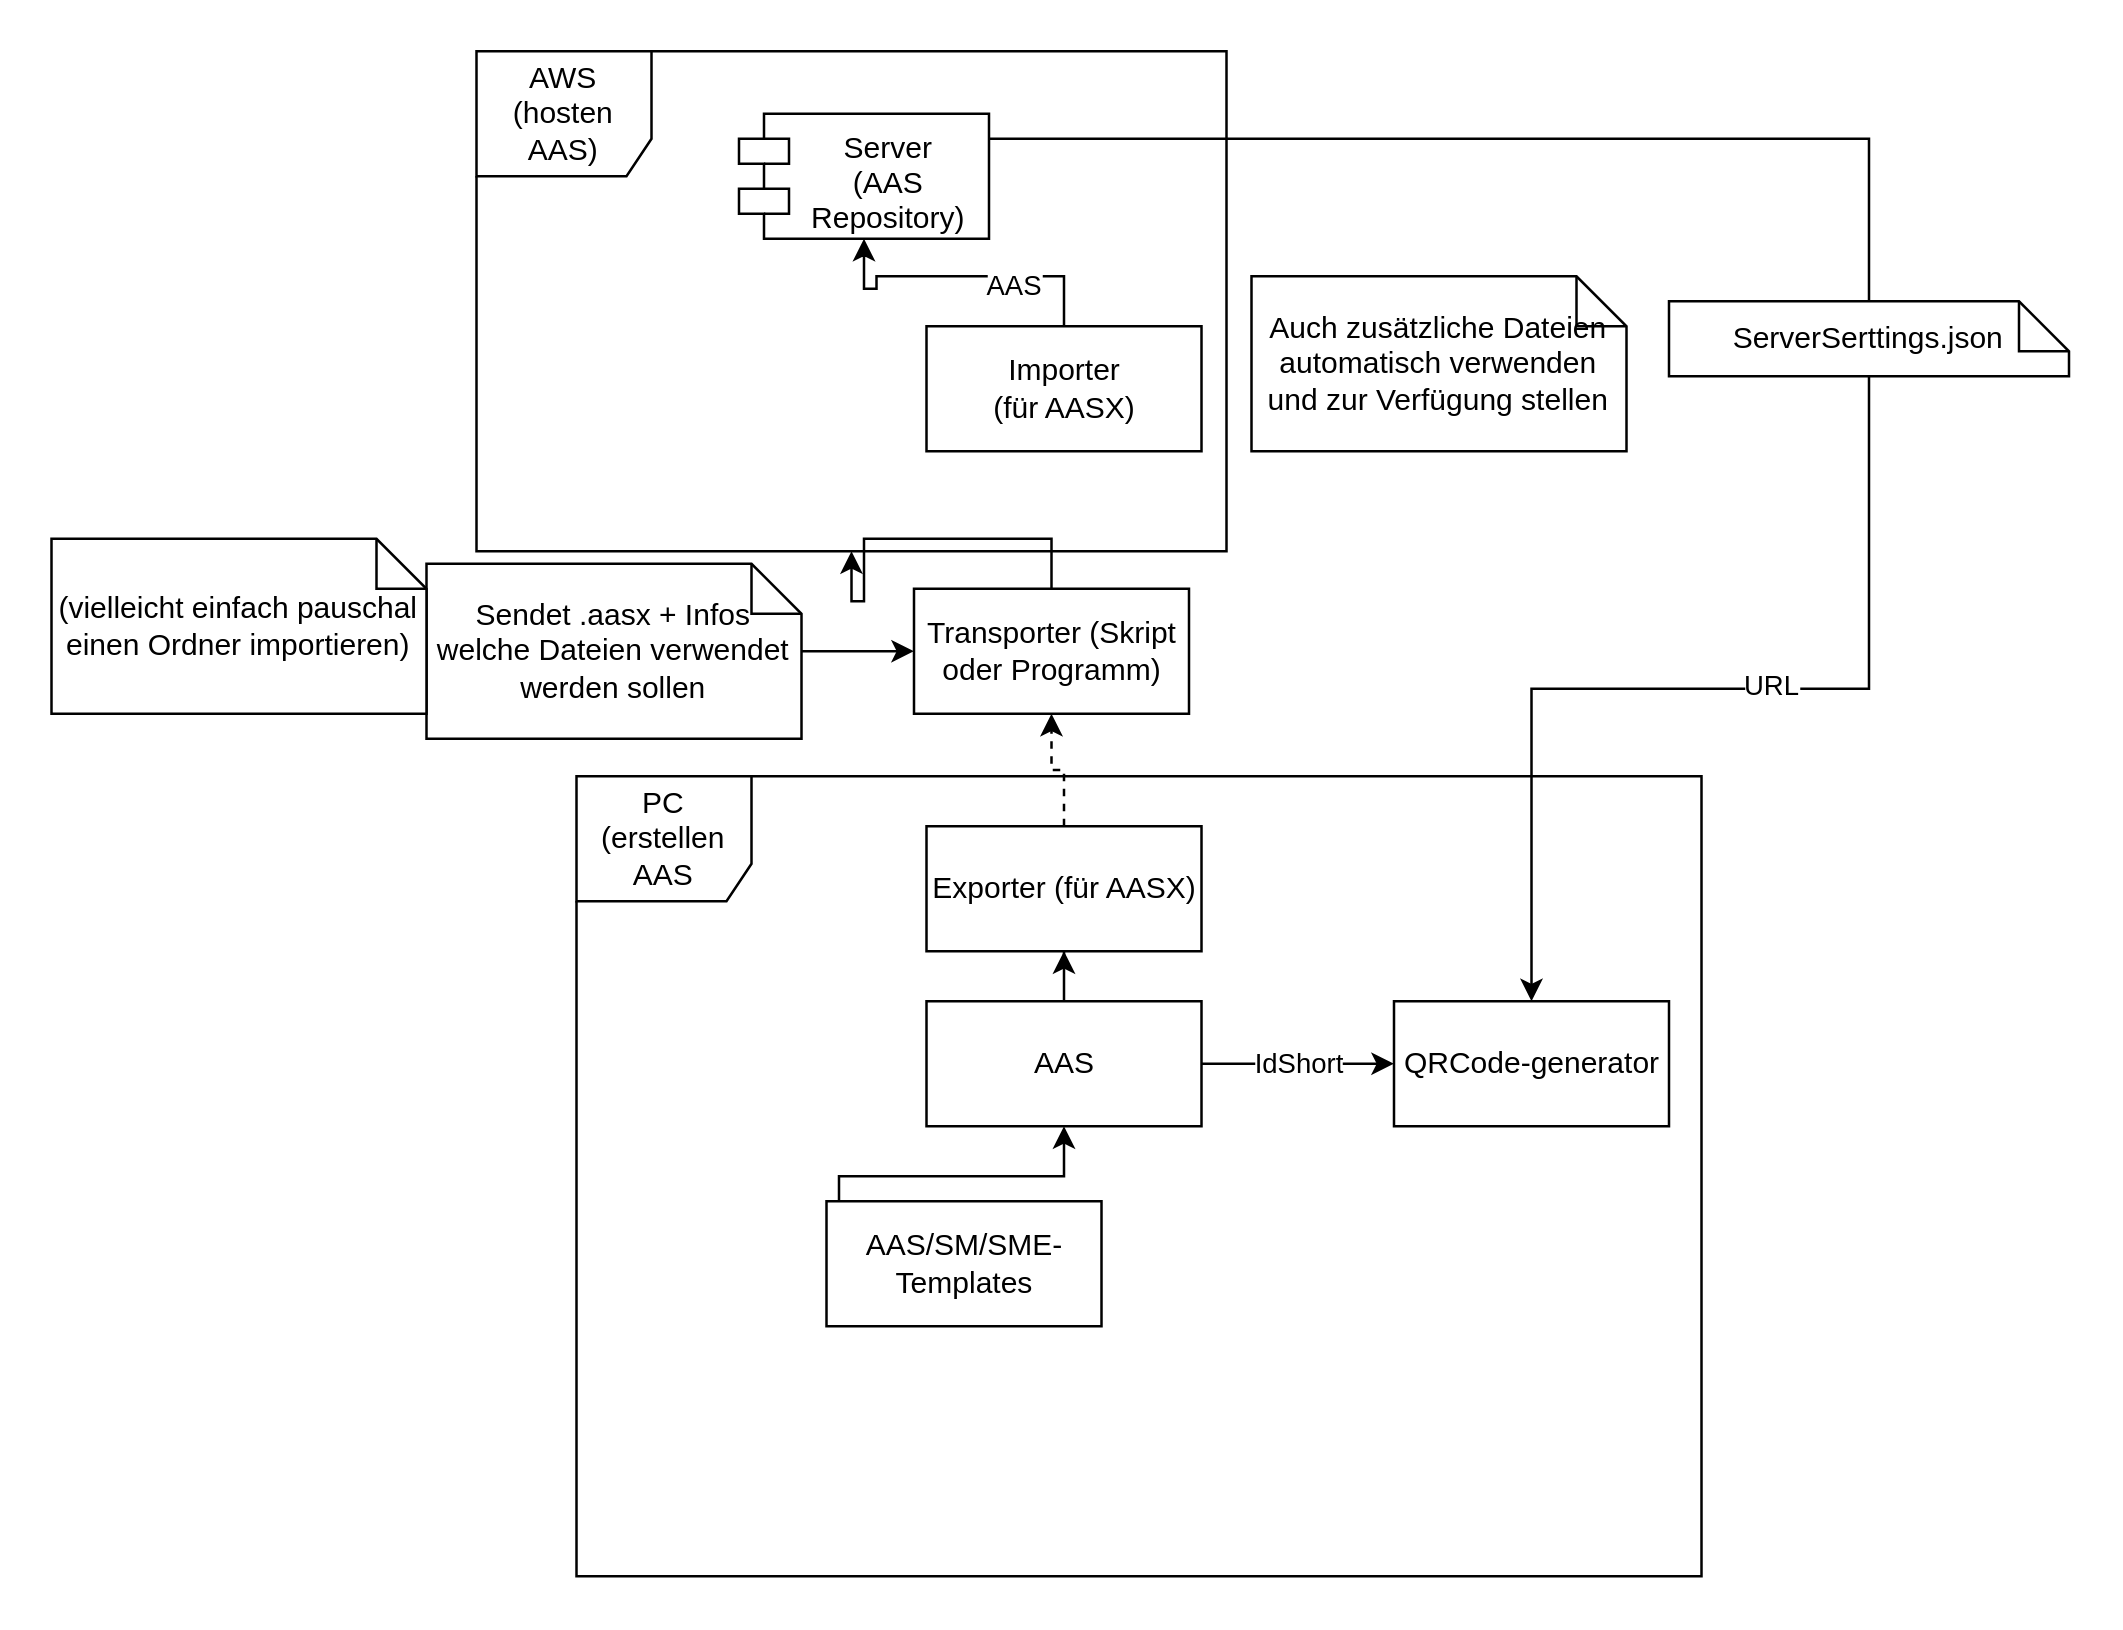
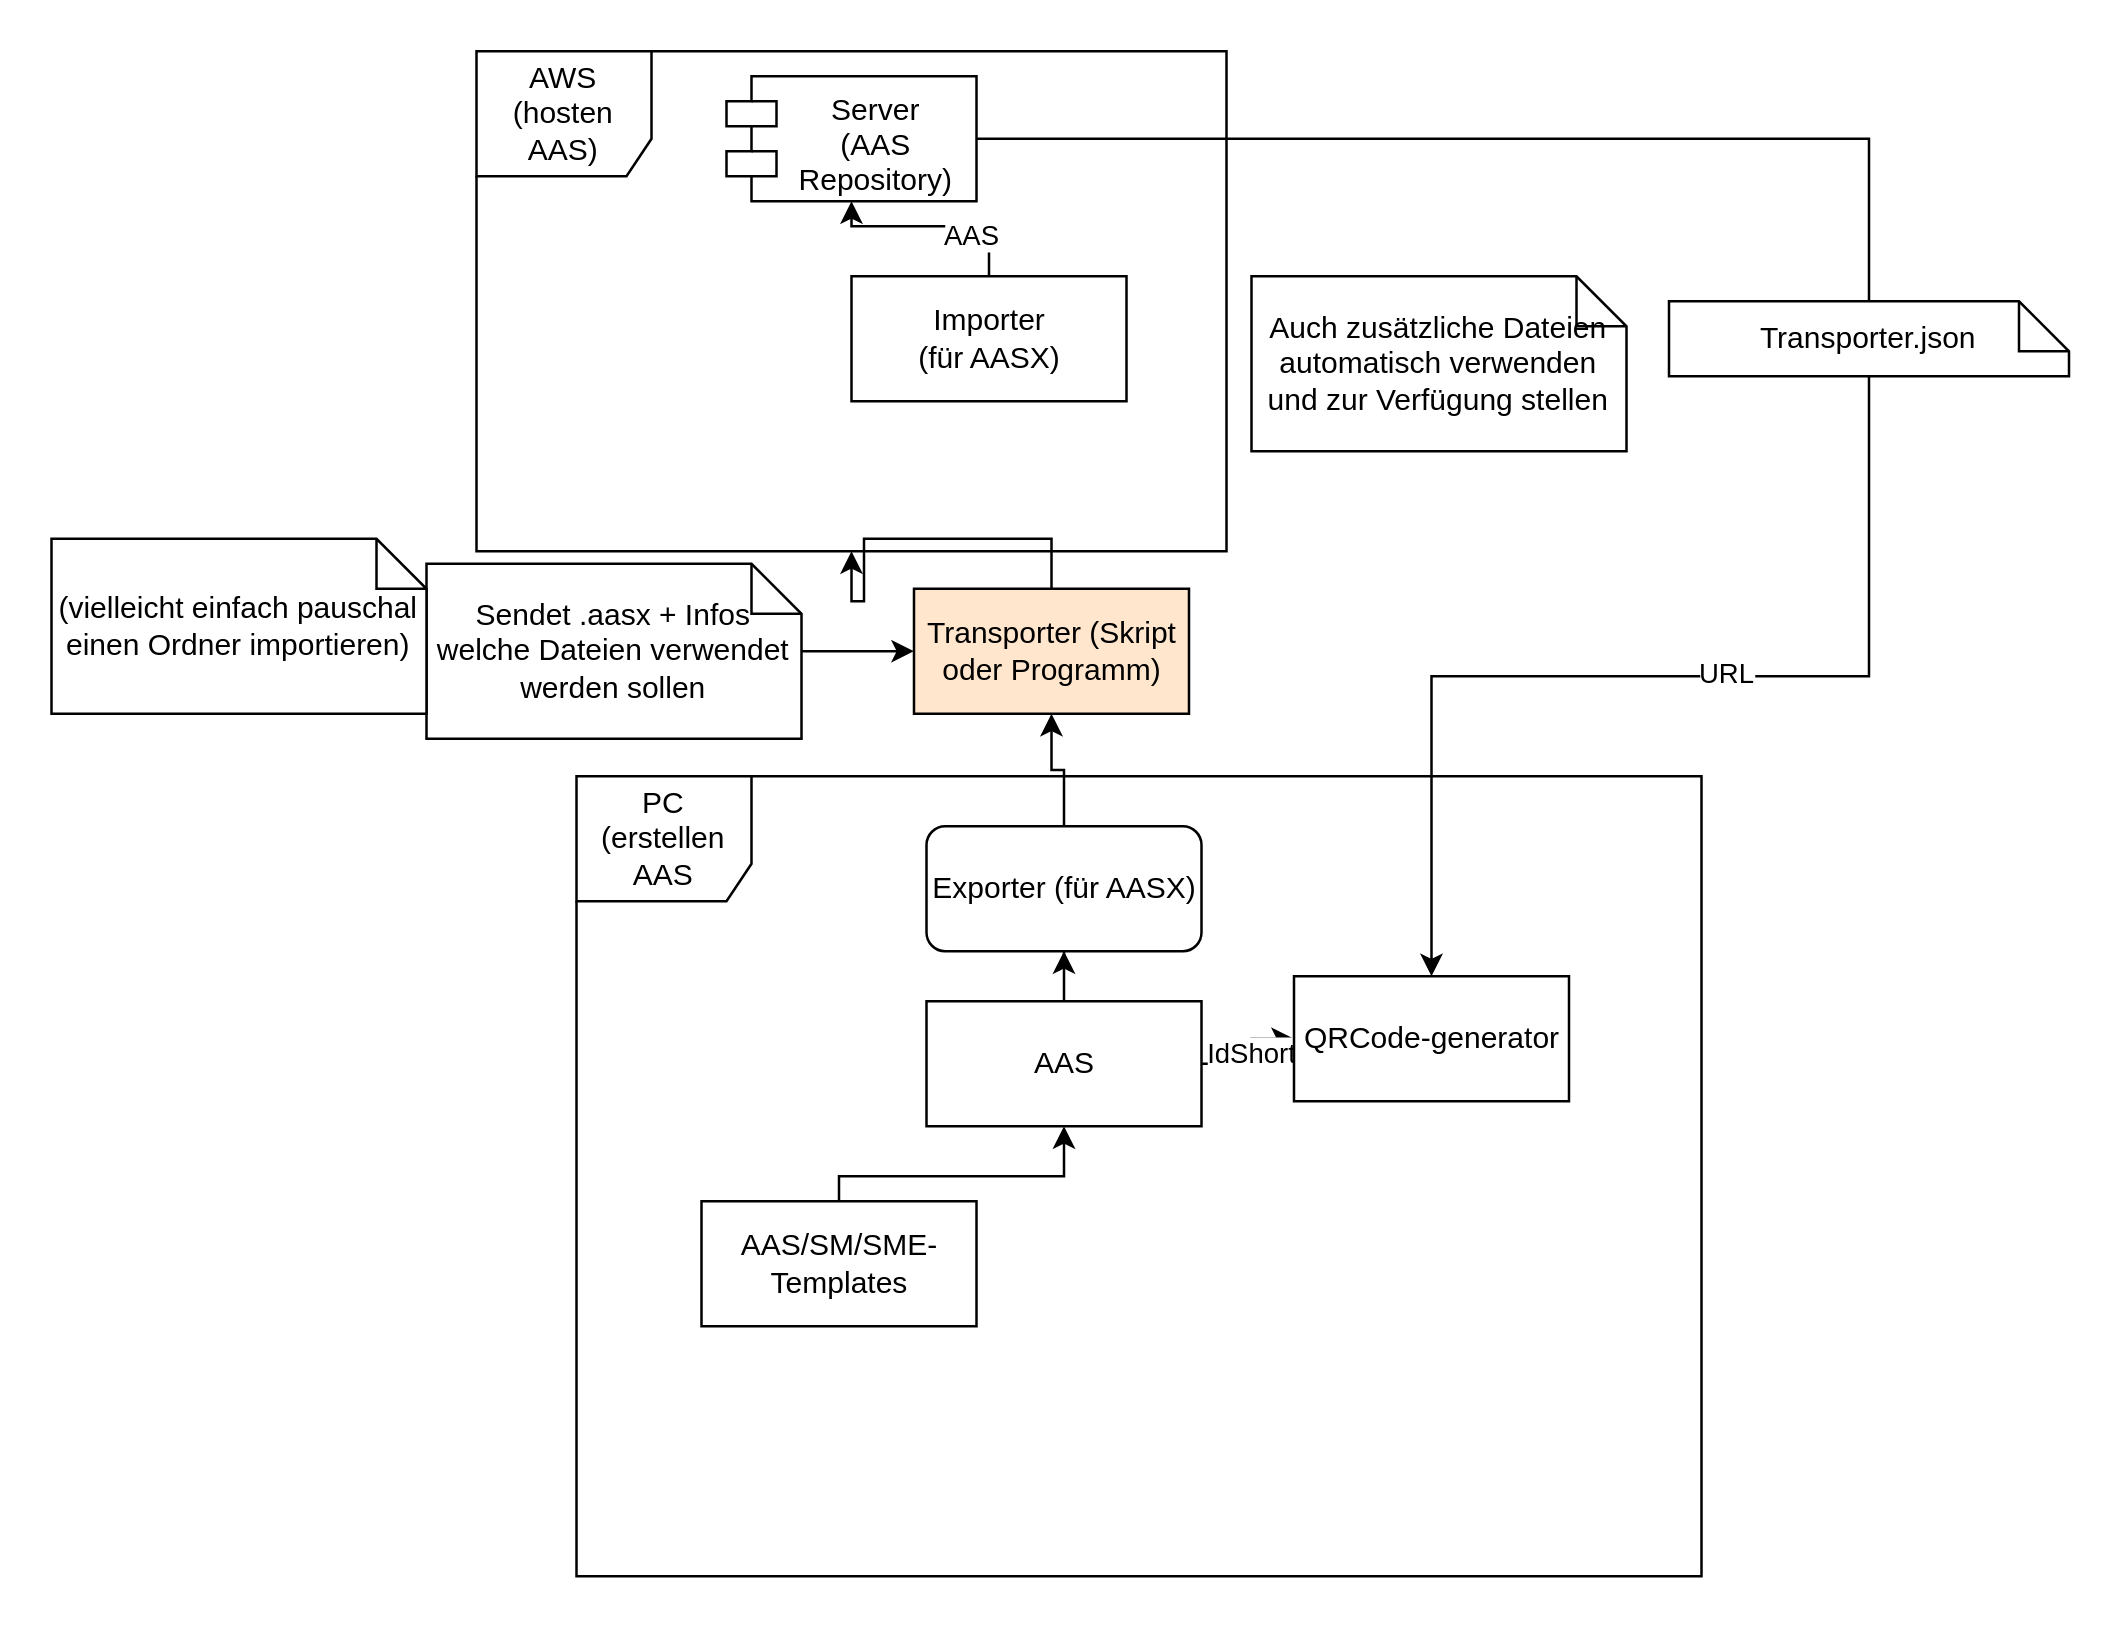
node "Server (AAS Repository)": moved (864, 176) -> (851, 139)
node "ServerSerttings.json": label "ServerSerttings.json" -> "Transporter.json"
node "Importer (für AASX)": moved (1064, 389) -> (989, 339)
node "Transporter (Skript oder Programm)": fillcolor #ffffff -> #ffe6cc
edge "Exporter (für AASX)" -> "Transporter (Skript oder Programm)": style dashed -> solid
node "Exporter (für AASX)": shape rectangle -> rounded rectangle
node "QRCode-generator": moved (1531, 1064) -> (1431, 1039)
node "AAS/SM/SME- Templates": moved (964, 1264) -> (839, 1264)
